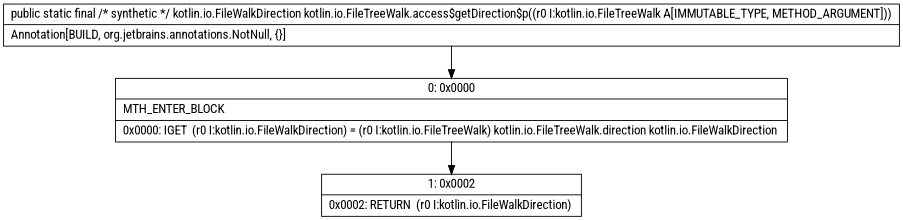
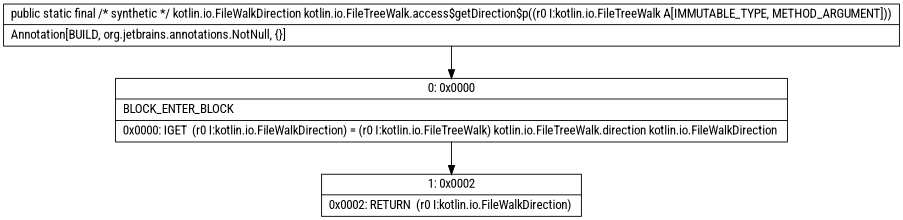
node "0: 0x0000": text "MTH_ENTER_BLOCK" -> "BLOCK_ENTER_BLOCK"
